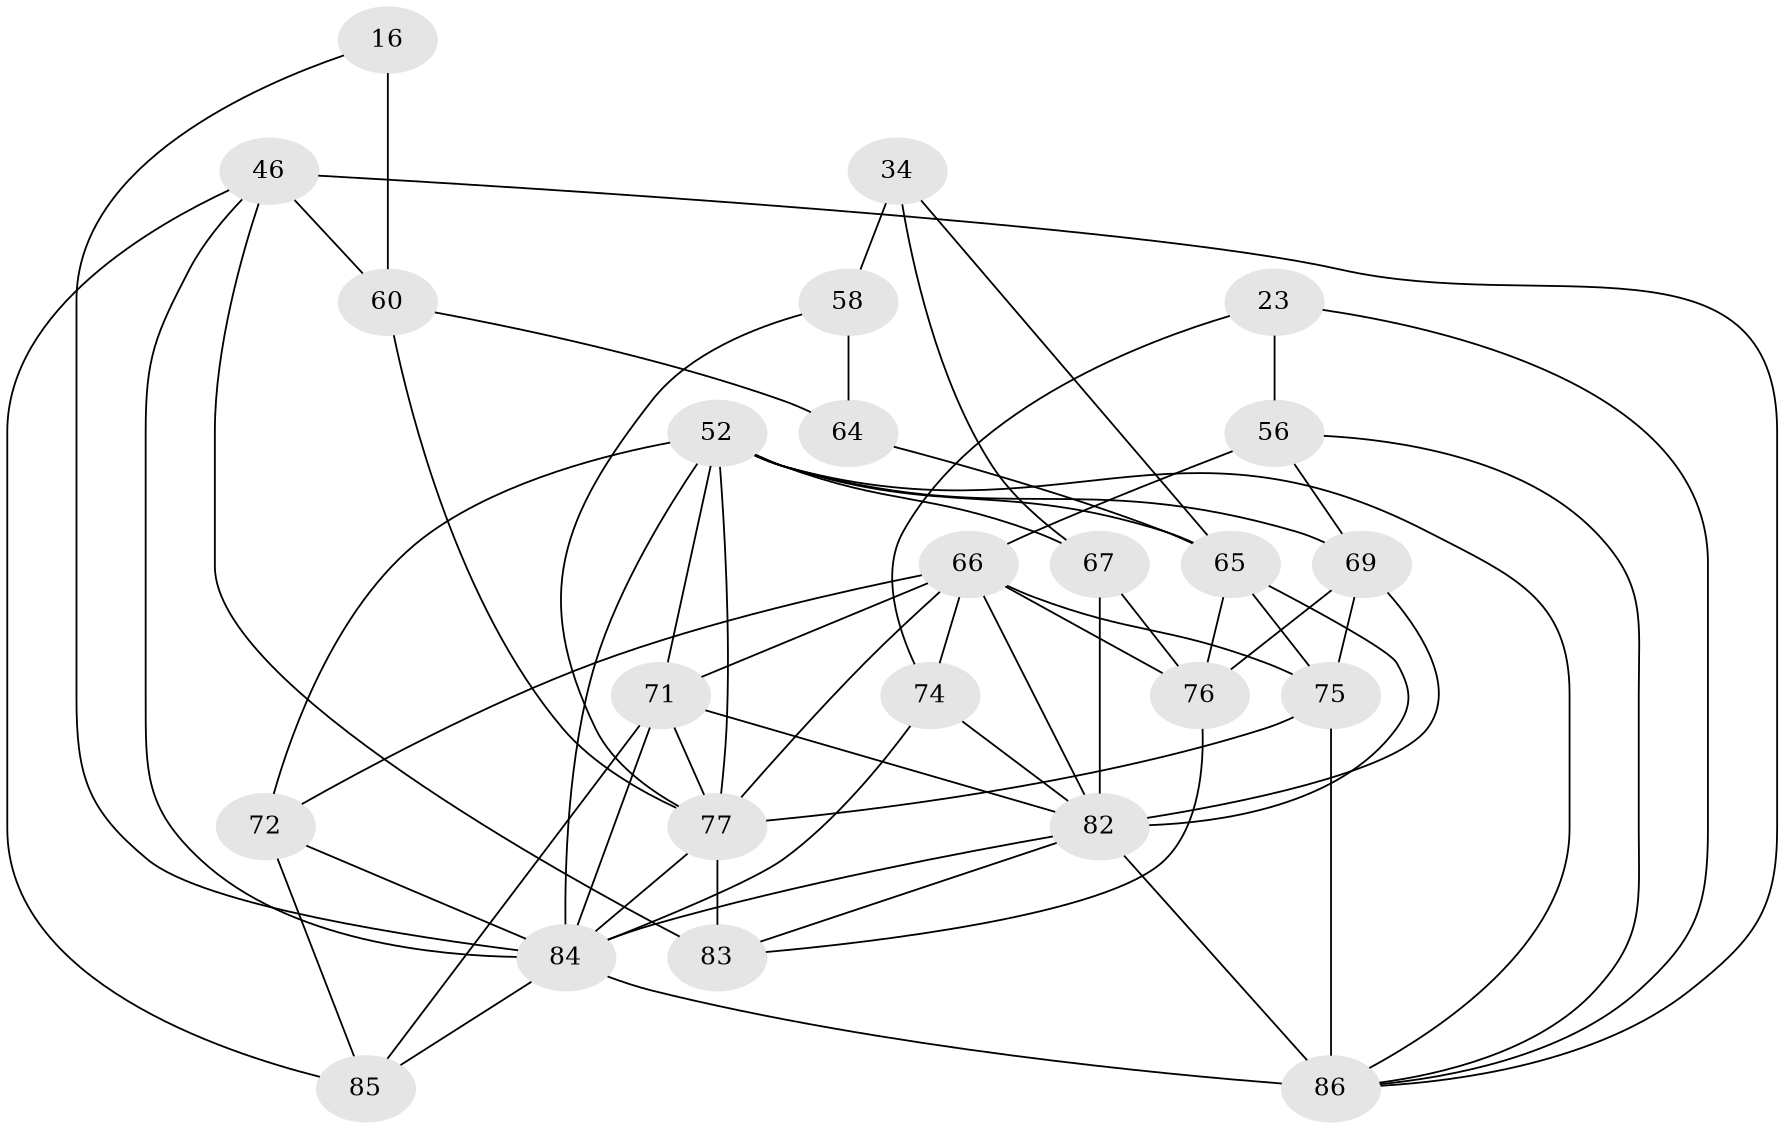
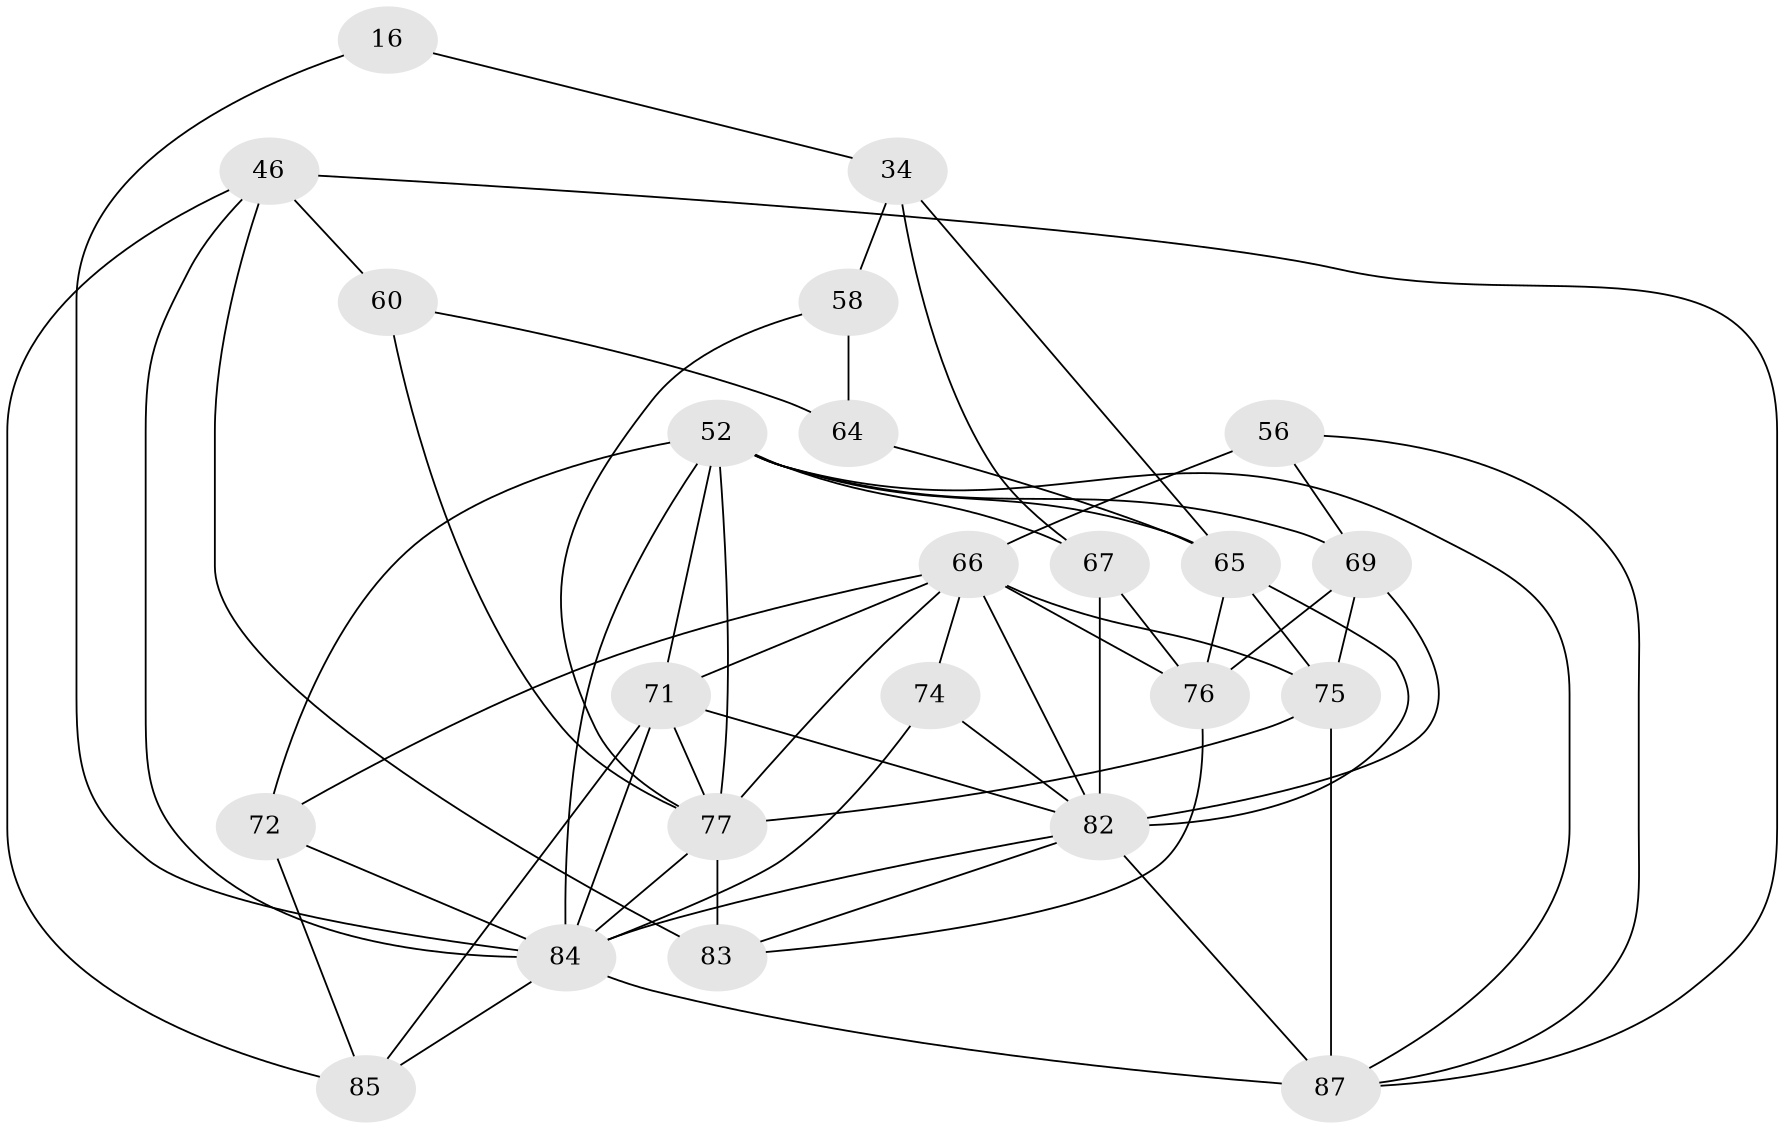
edge "16" -- "60": now "16" -- "34"
node "23": removed
node "86": label "86" -> "87"
